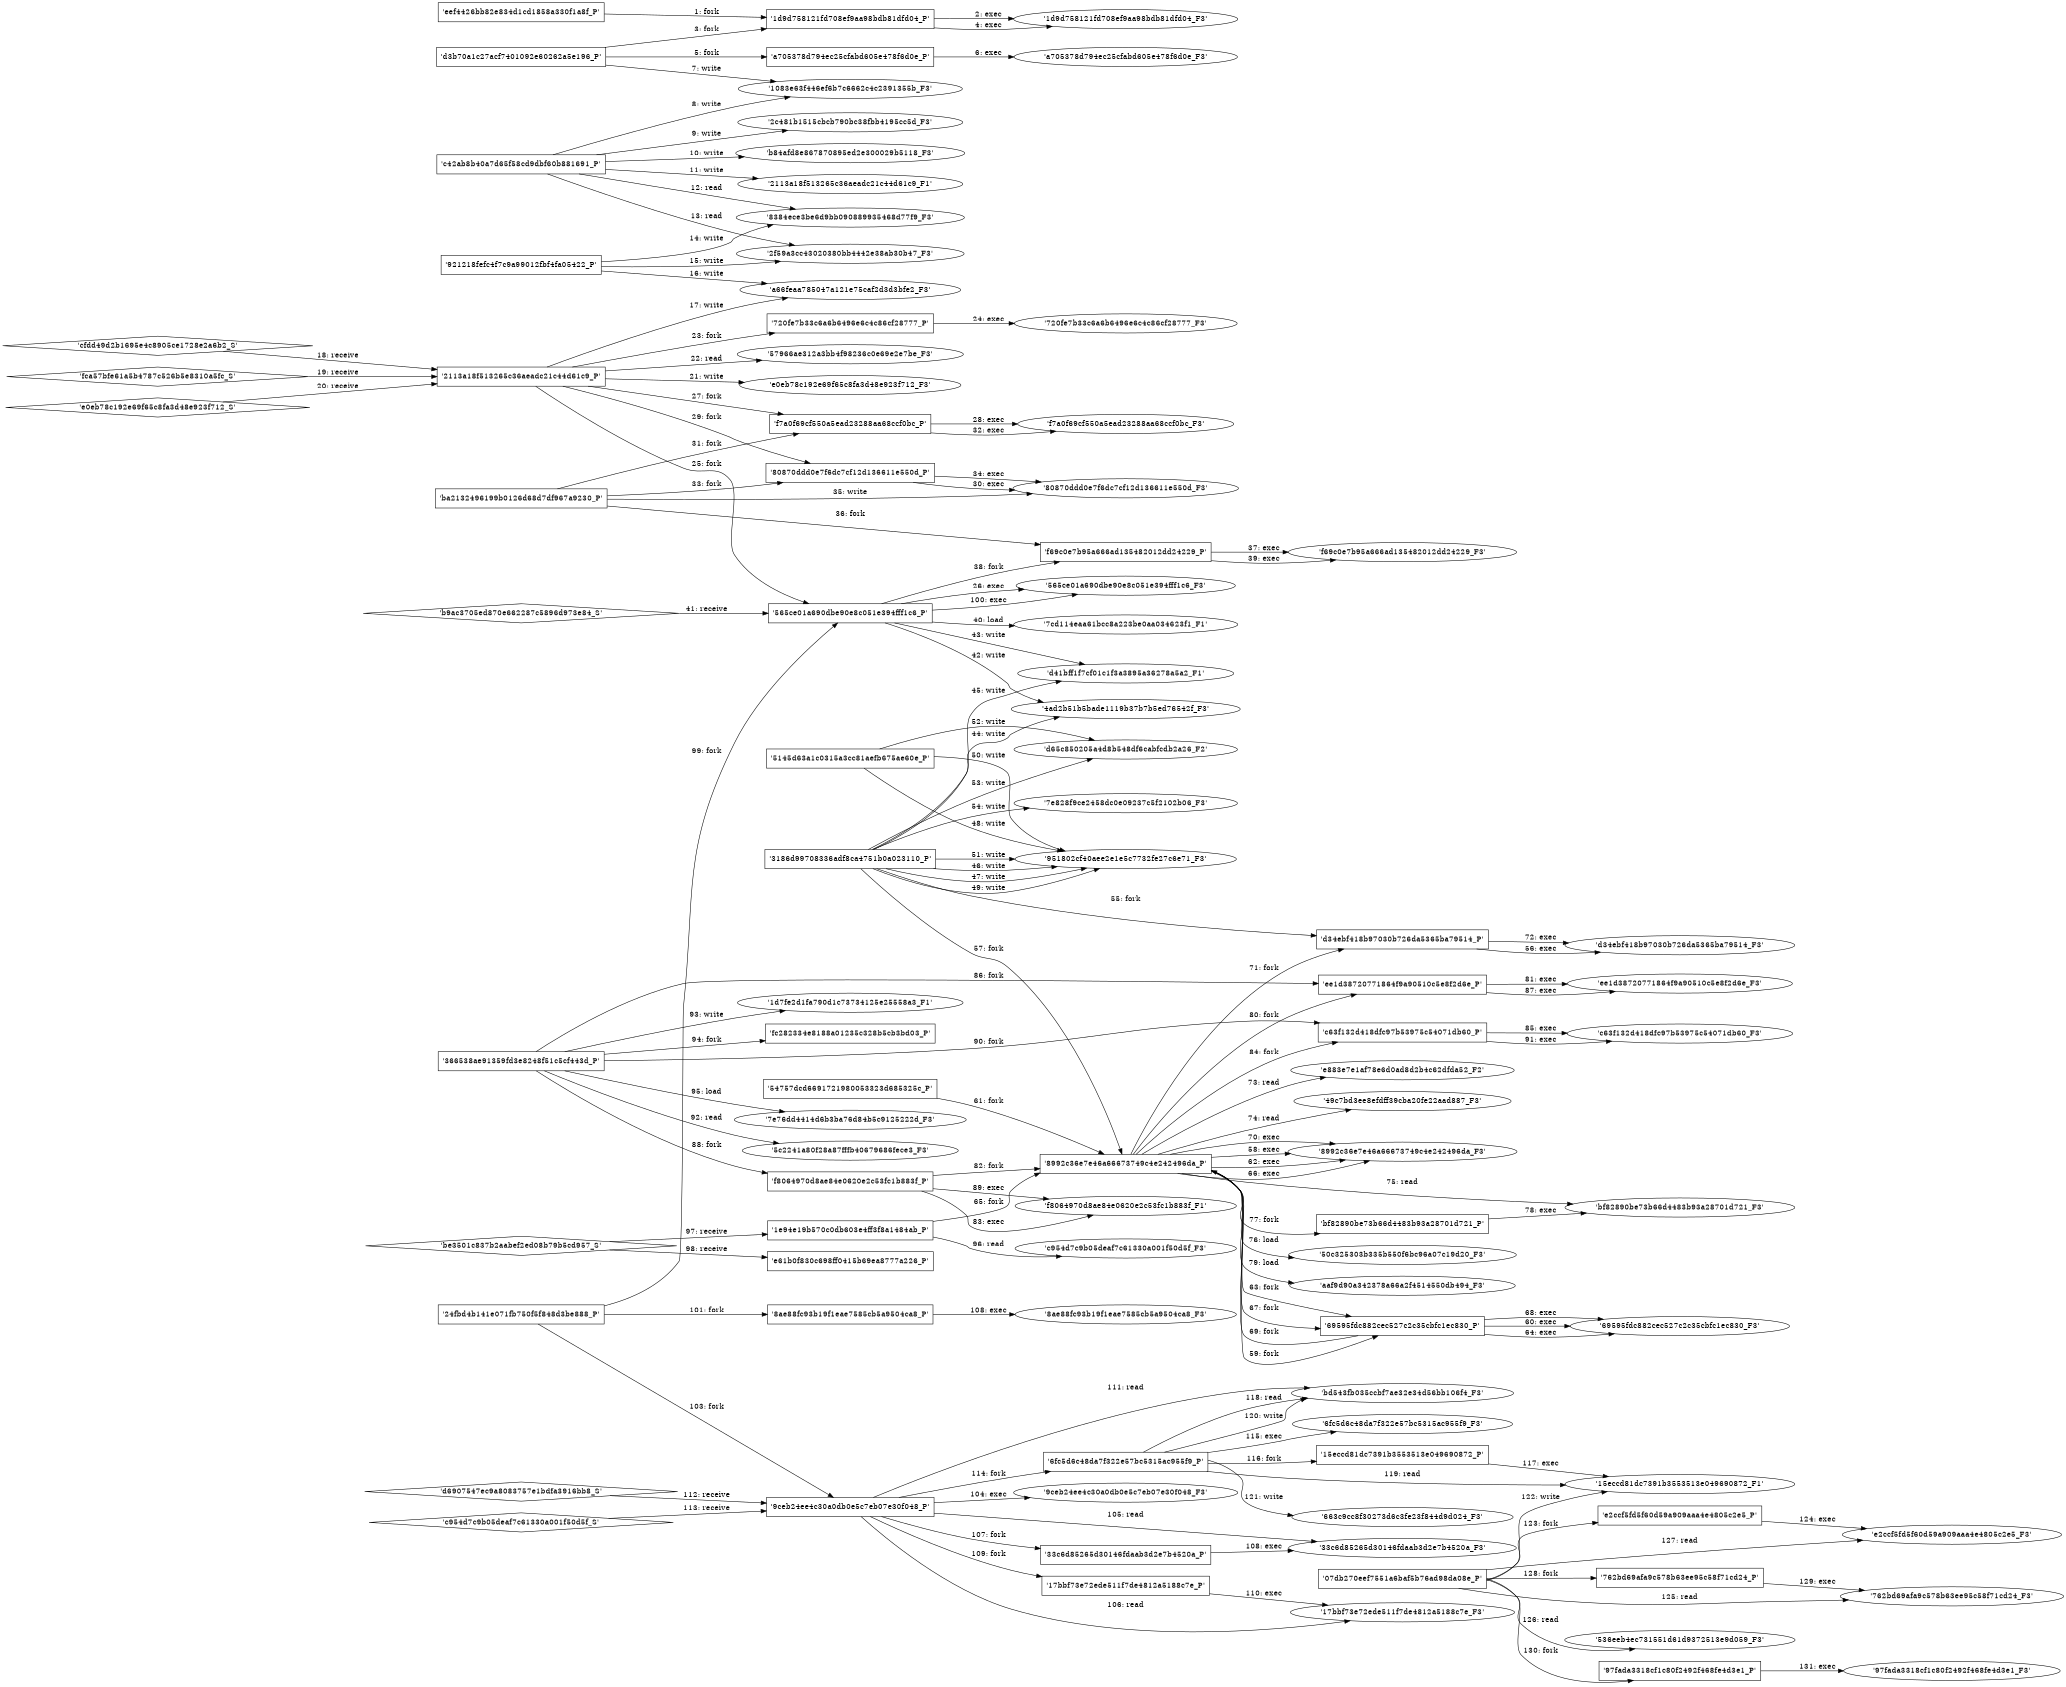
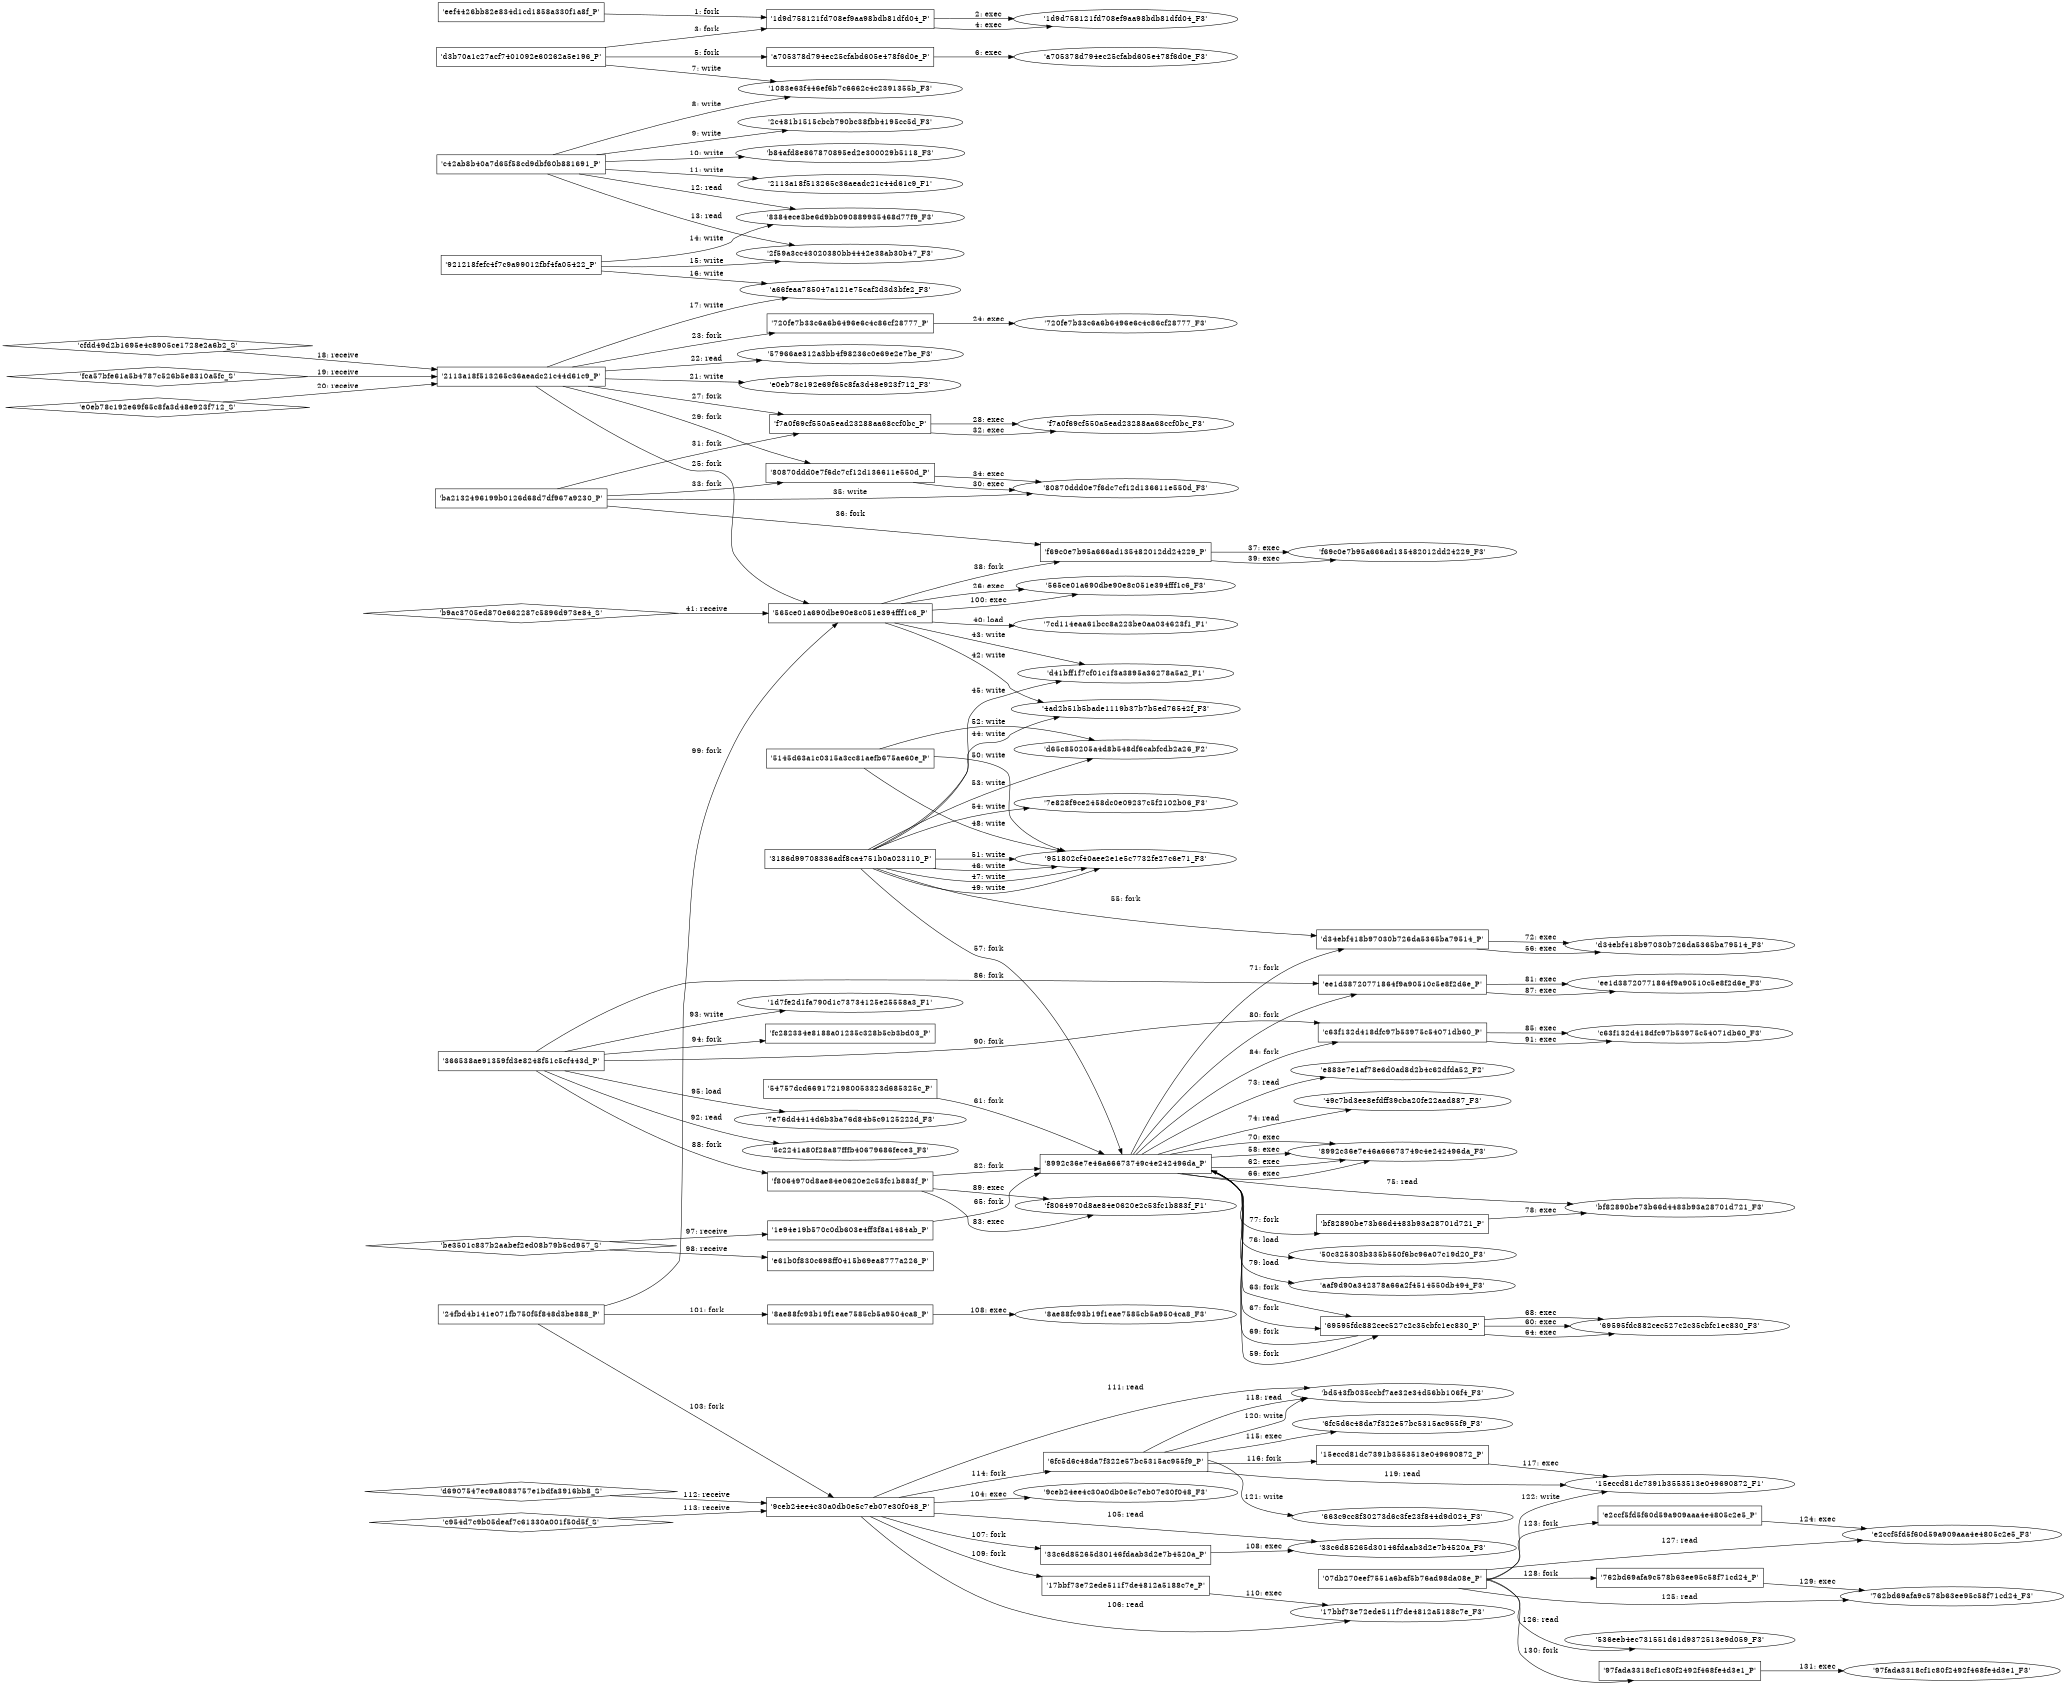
node "'c954d7c9b05deaf7c61330a001f50d5f_F3'": removed
